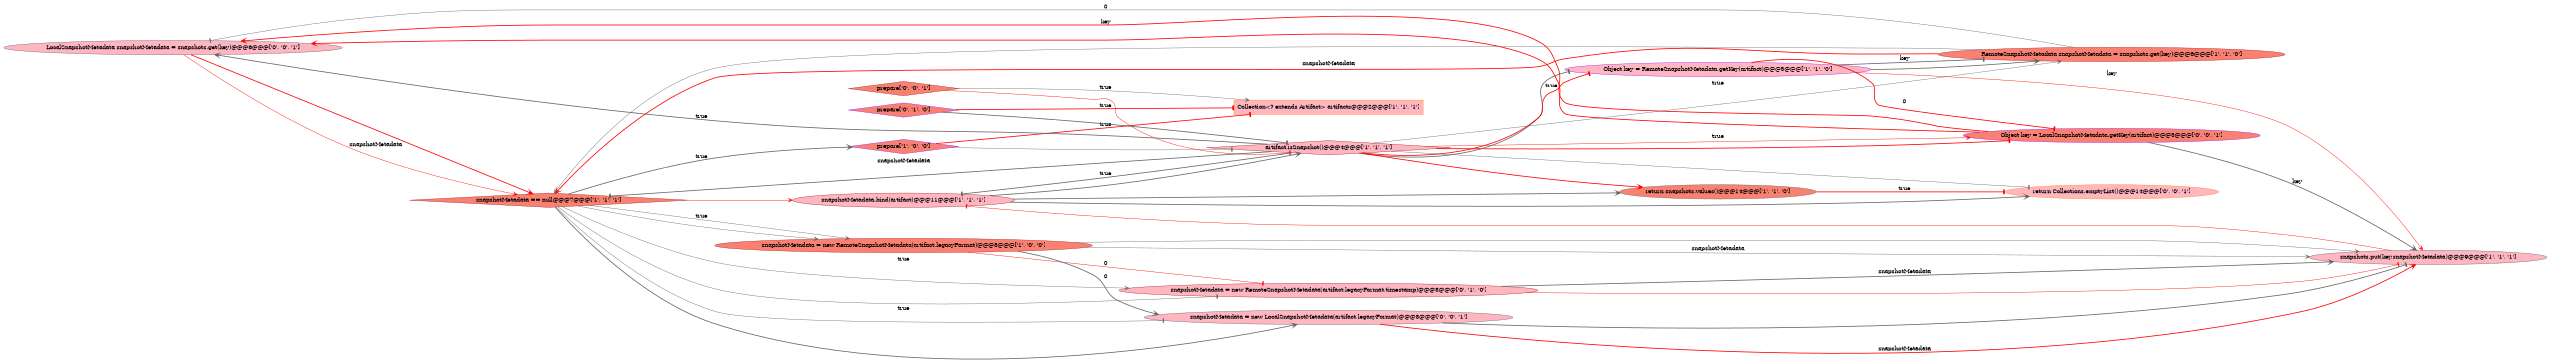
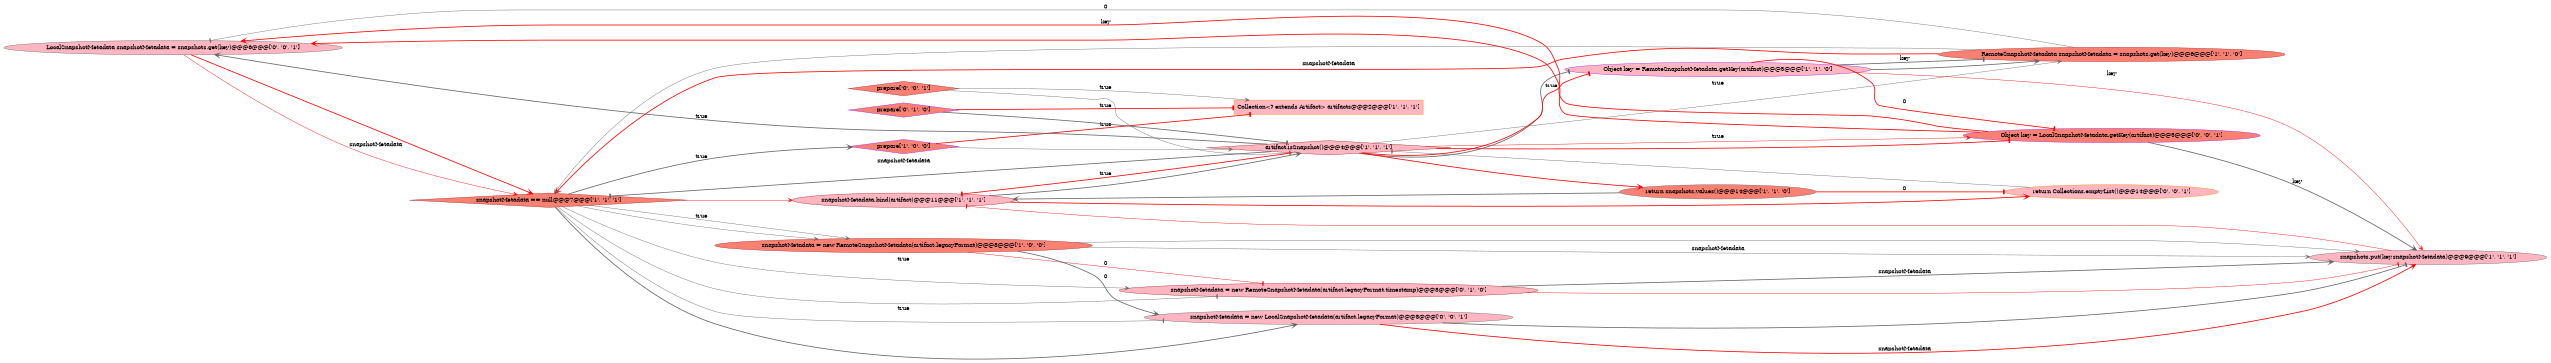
edge "prepare['0', '0', '1']" -> "artifact.isSnapshot()@@@4@@@['1', '1', '1']": color red -> gray40
edge "prepare['1', '0', '0']" -> "artifact.isSnapshot()@@@4@@@['1', '1', '1']": arrowhead tee -> vee
edge "artifact.isSnapshot()@@@4@@@['1', '1', '1']" -> "return Collections.emptyList()@@@14@@@['0', '0', '1']": reversed
edge "artifact.isSnapshot()@@@4@@@['1', '1', '1']" -> "snapshotMetadata.bind(artifact)@@@11@@@['1', '1', '1']": color gray40 -> red
edge "return snapshots.values()@@@14@@@['1', '1', '0']" -> "return Collections.emptyList()@@@14@@@['0', '0', '1']": label "true" -> "0"
edge "snapshotMetadata.bind(artifact)@@@11@@@['1', '1', '1']" -> "return snapshots.values()@@@14@@@['1', '1', '0']": reversed
edge "snapshotMetadata.bind(artifact)@@@11@@@['1', '1', '1']" -> "return Collections.emptyList()@@@14@@@['0', '0', '1']": color gray40 -> red
